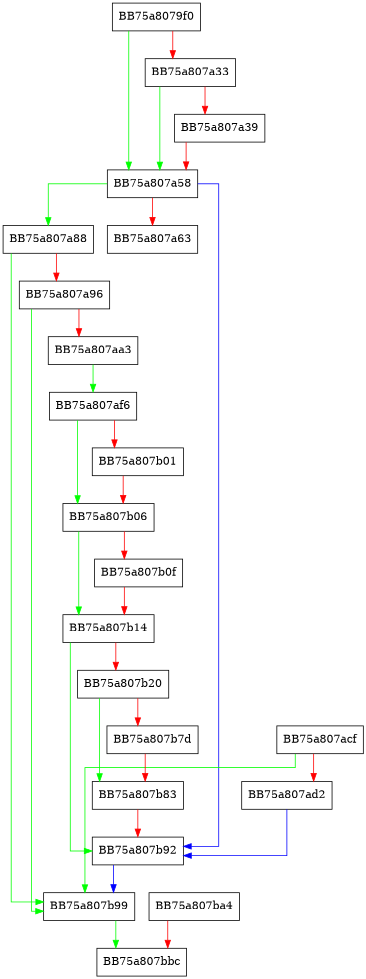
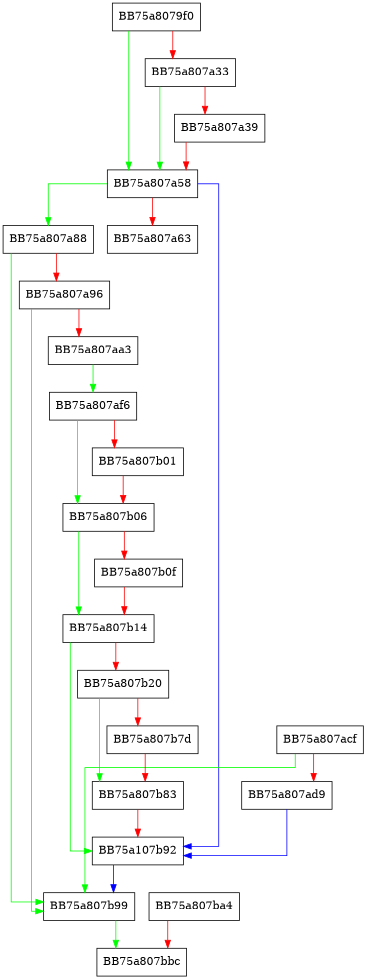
node "BB75a807ad2": label "BB75a807ad2" -> "BB75a807ad9"
node "BB75a807b92": label "BB75a807b92" -> "BB75a107b92"
